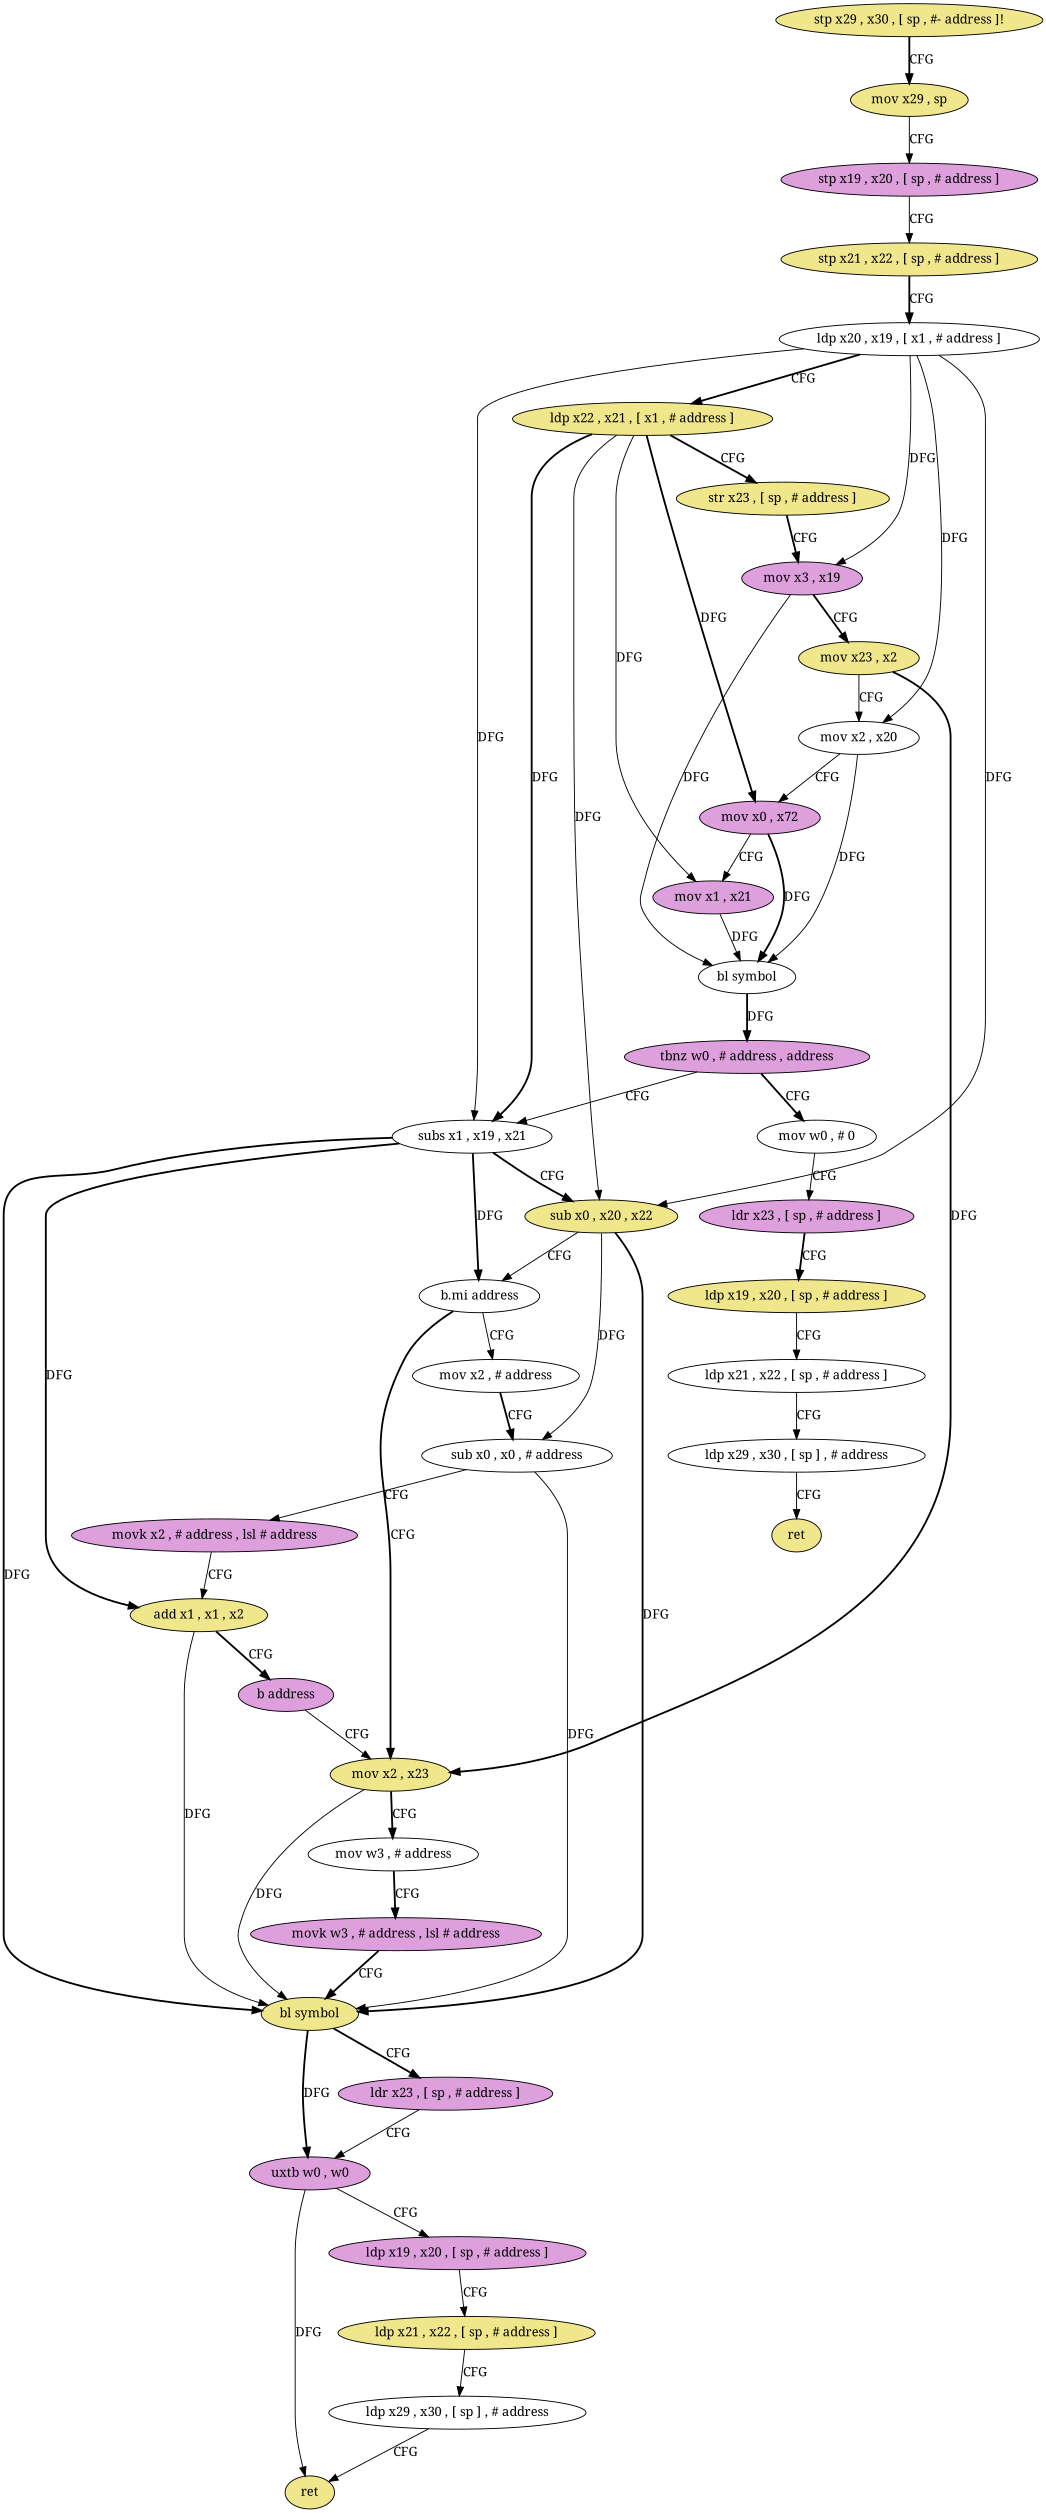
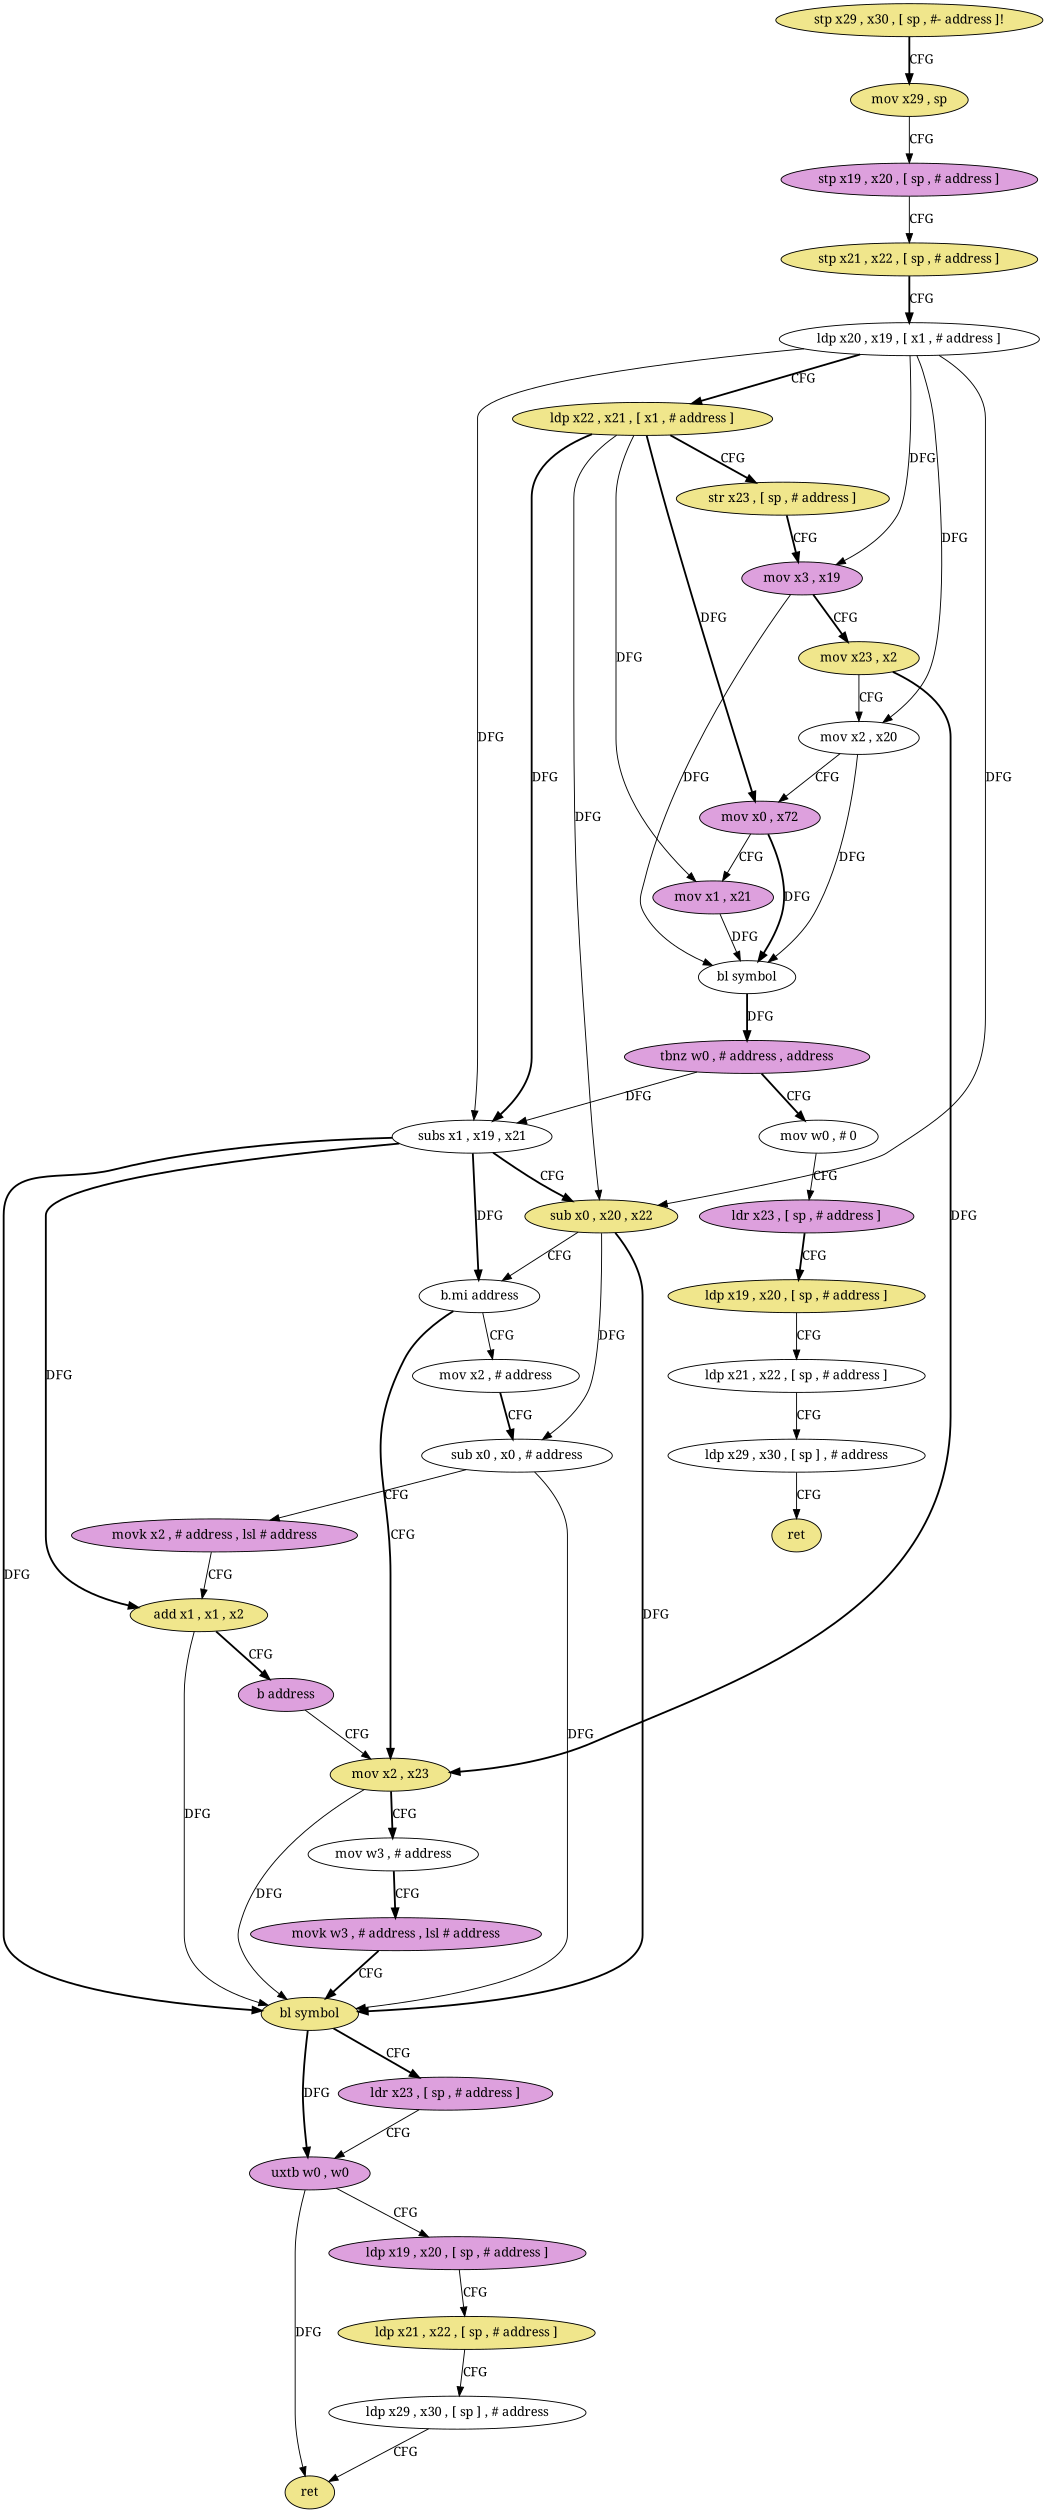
edge "tbnz w0 , # address , address" -> "subs x1 , x19 , x21": label "CFG" -> "DFG"
